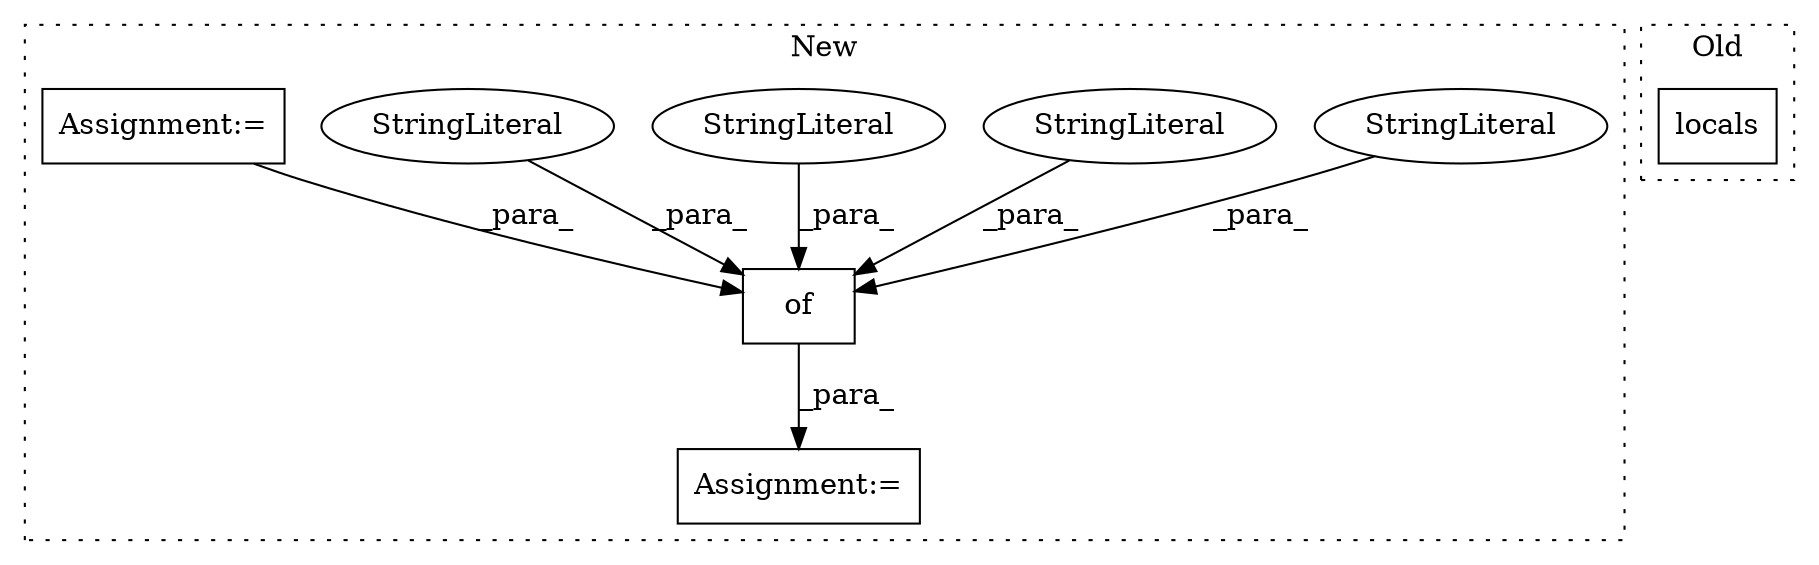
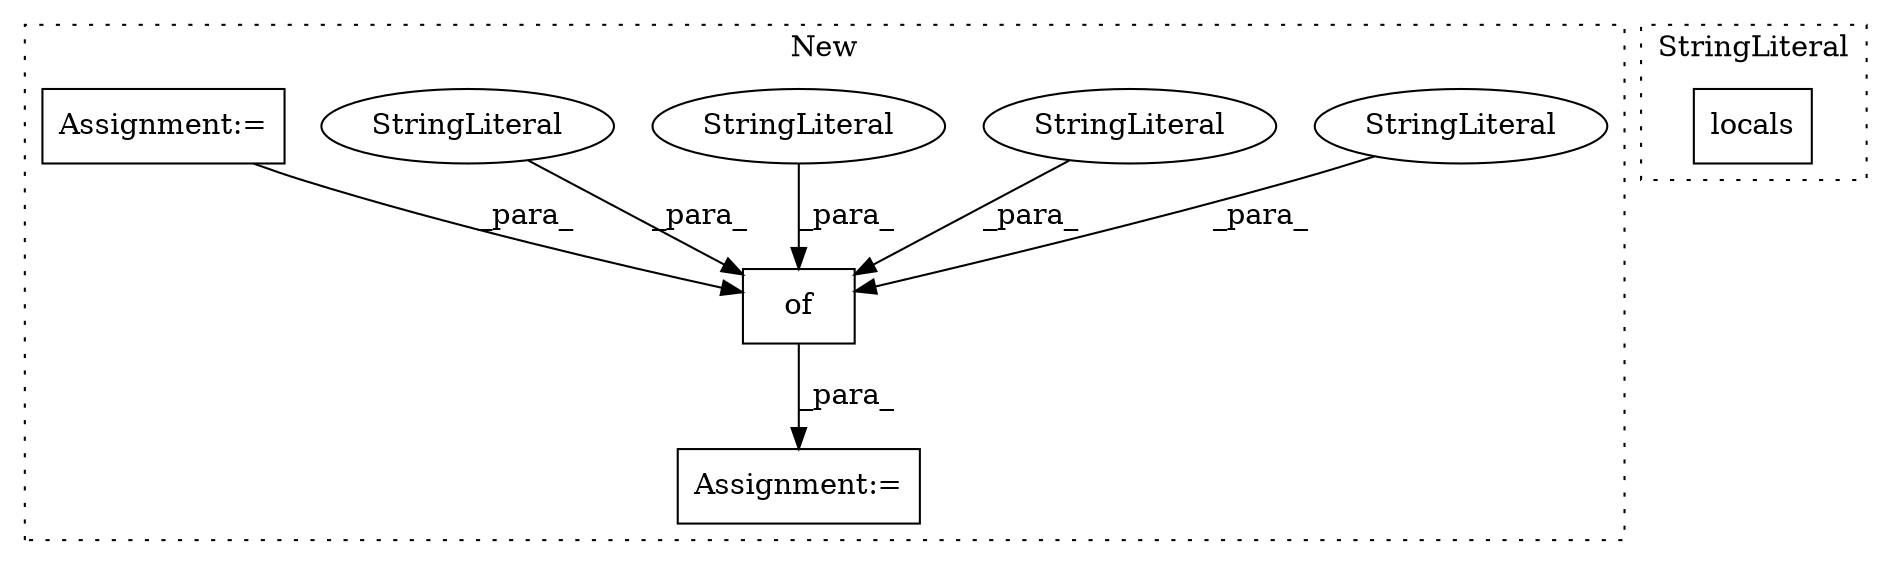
cluster "Old": label "Old" -> "StringLiteral"
